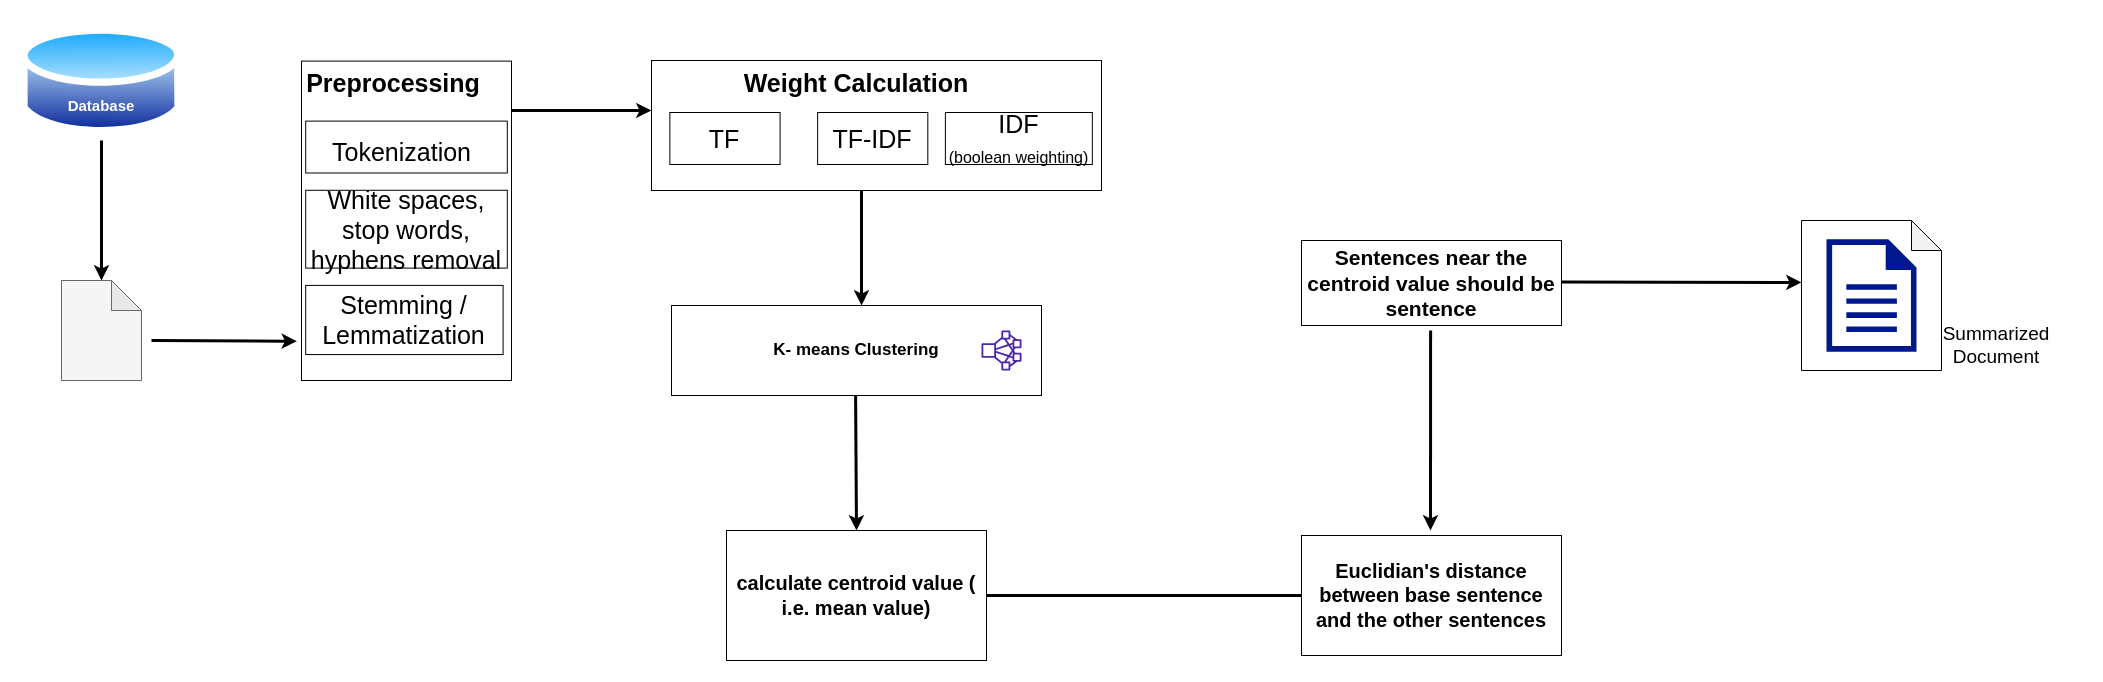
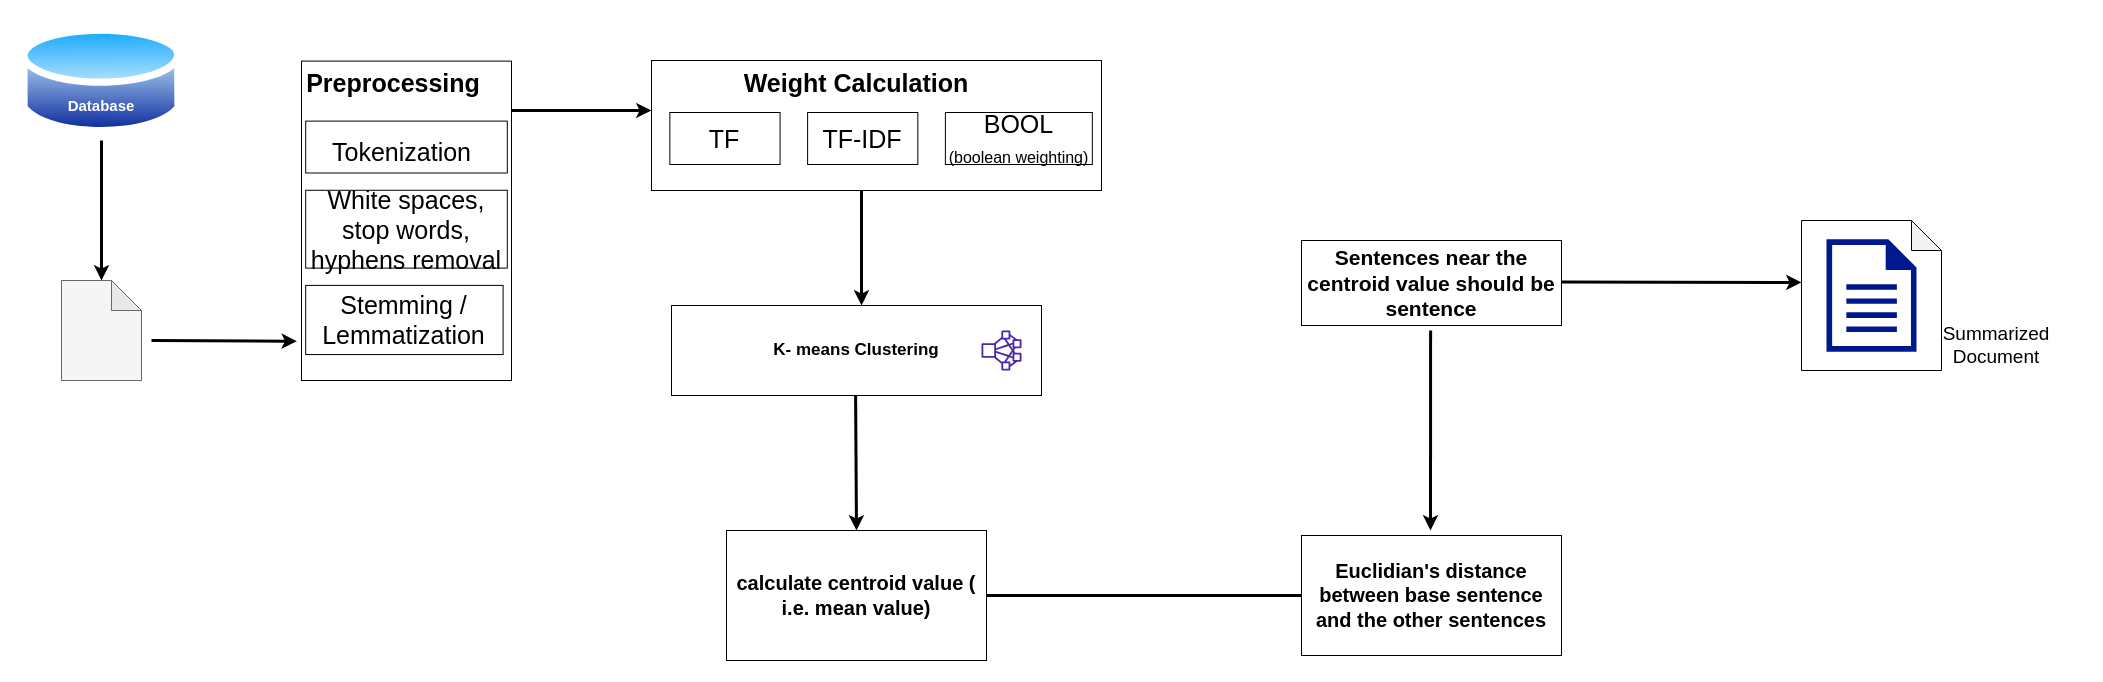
node "TF-IDF": moved (873, 139) -> (863, 139)
node "IDF (boolean weighting)": label "IDF (boolean weighting)" -> "BOOL (boolean weighting)"
